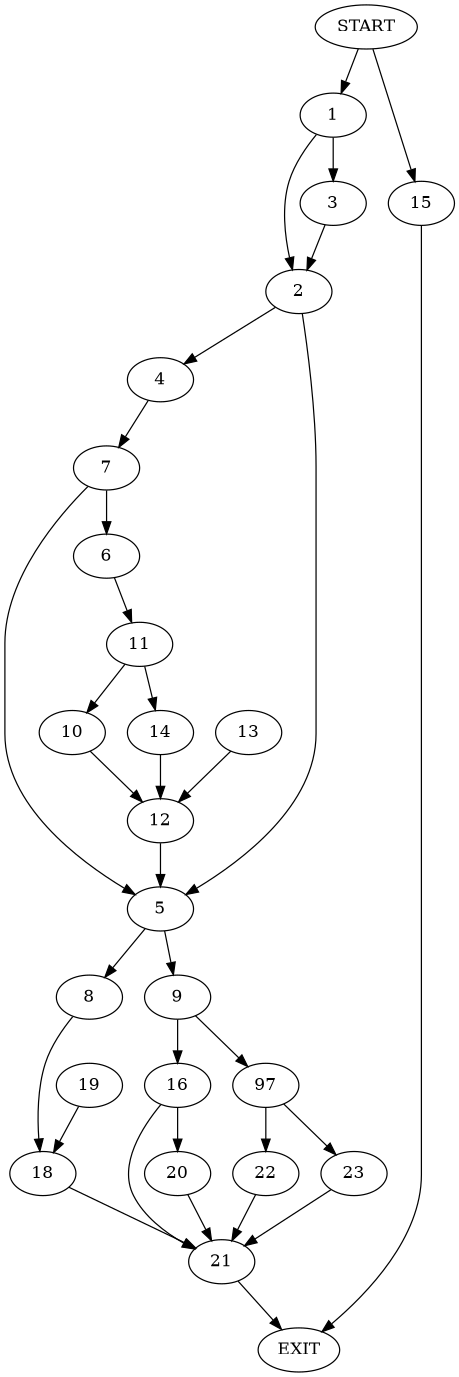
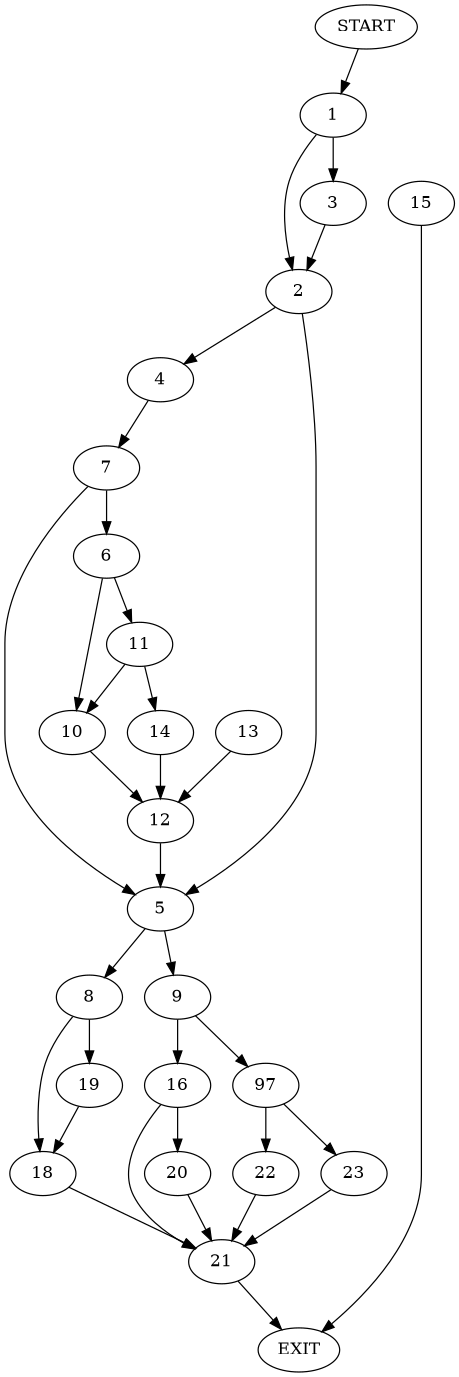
edge "START" -> "15": removed
edge "6" -> "10": added
edge "8" -> "19": added
